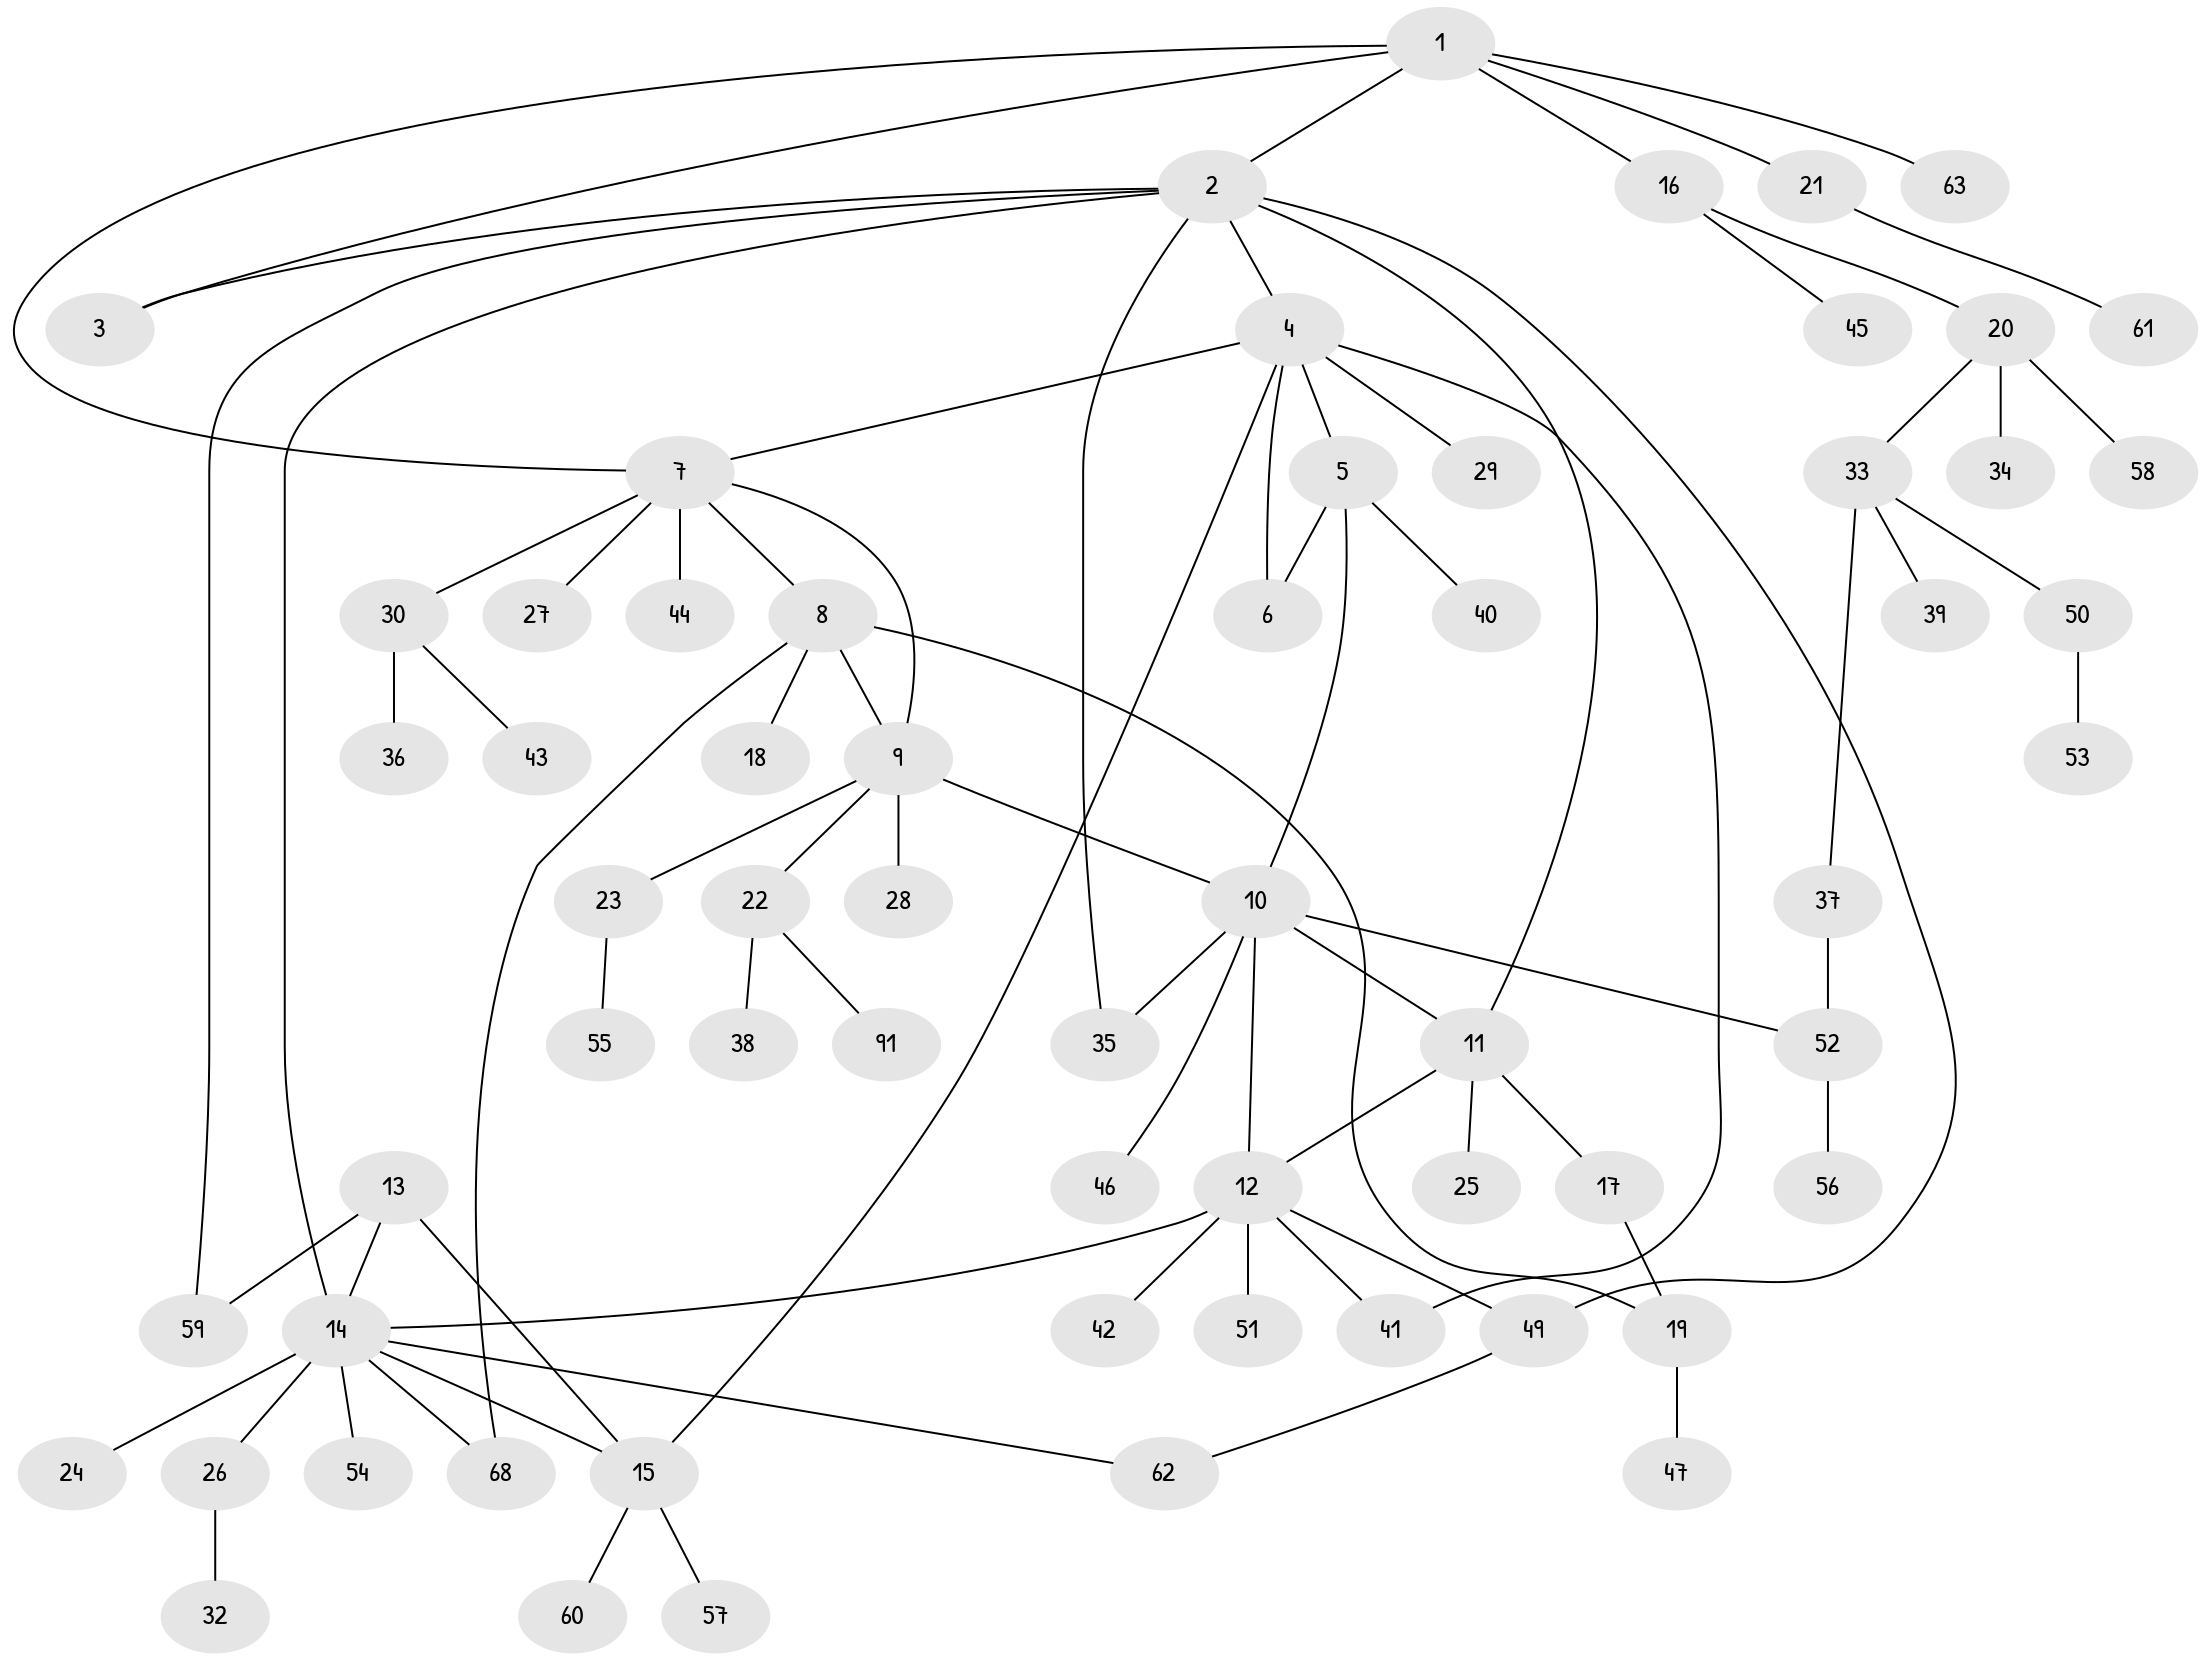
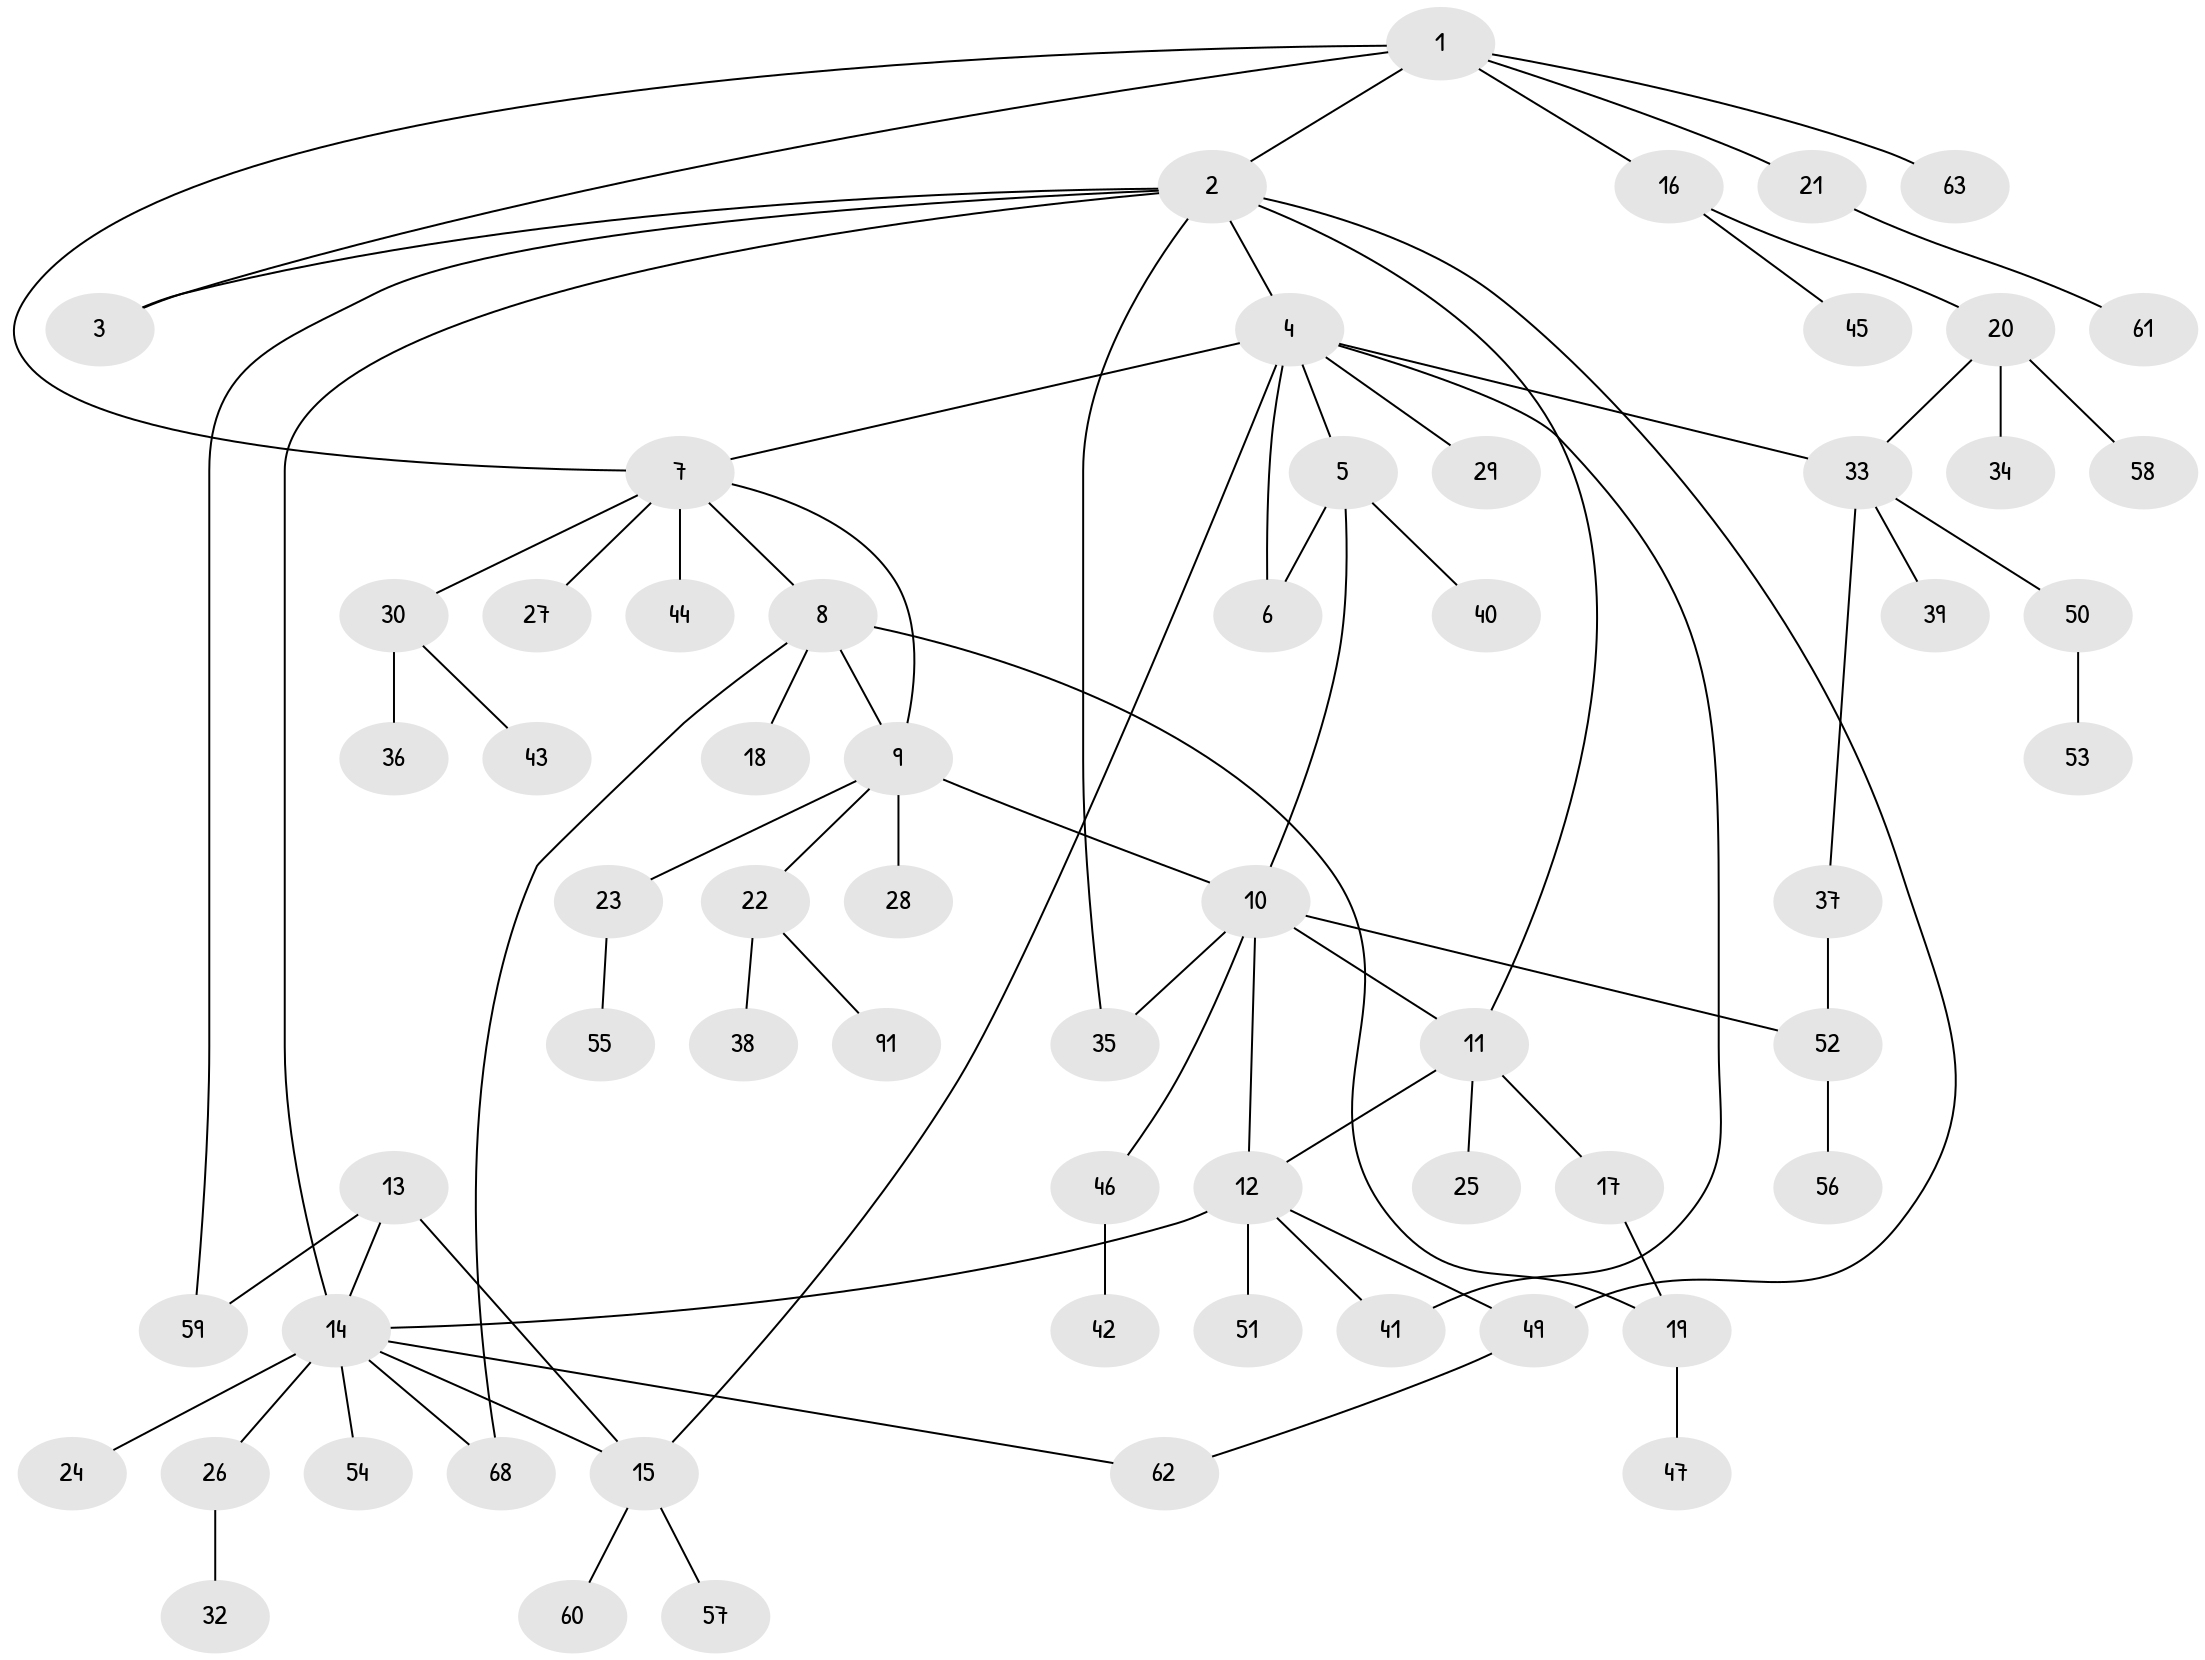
edge "4" -- "33": added
edge "12" -- "42": now "46" -- "42"
